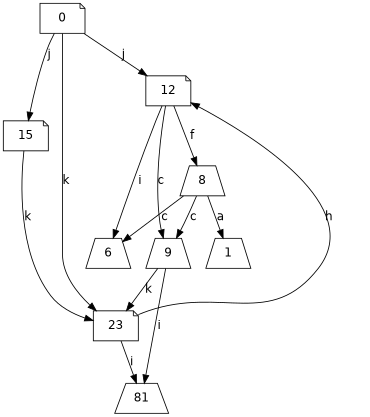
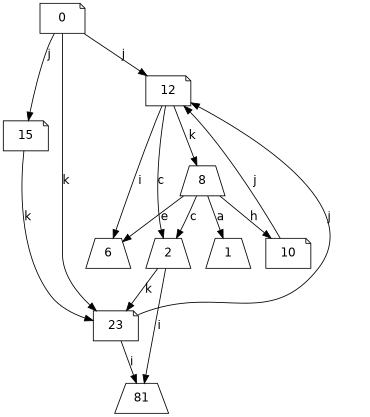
edge "12" -> "8": label "f" -> "k"
edge "8" -> "6": label "c" -> "e"
edge "23" -> "12": label "h" -> "j"
node "9": label "9" -> "2"
node "10": added
